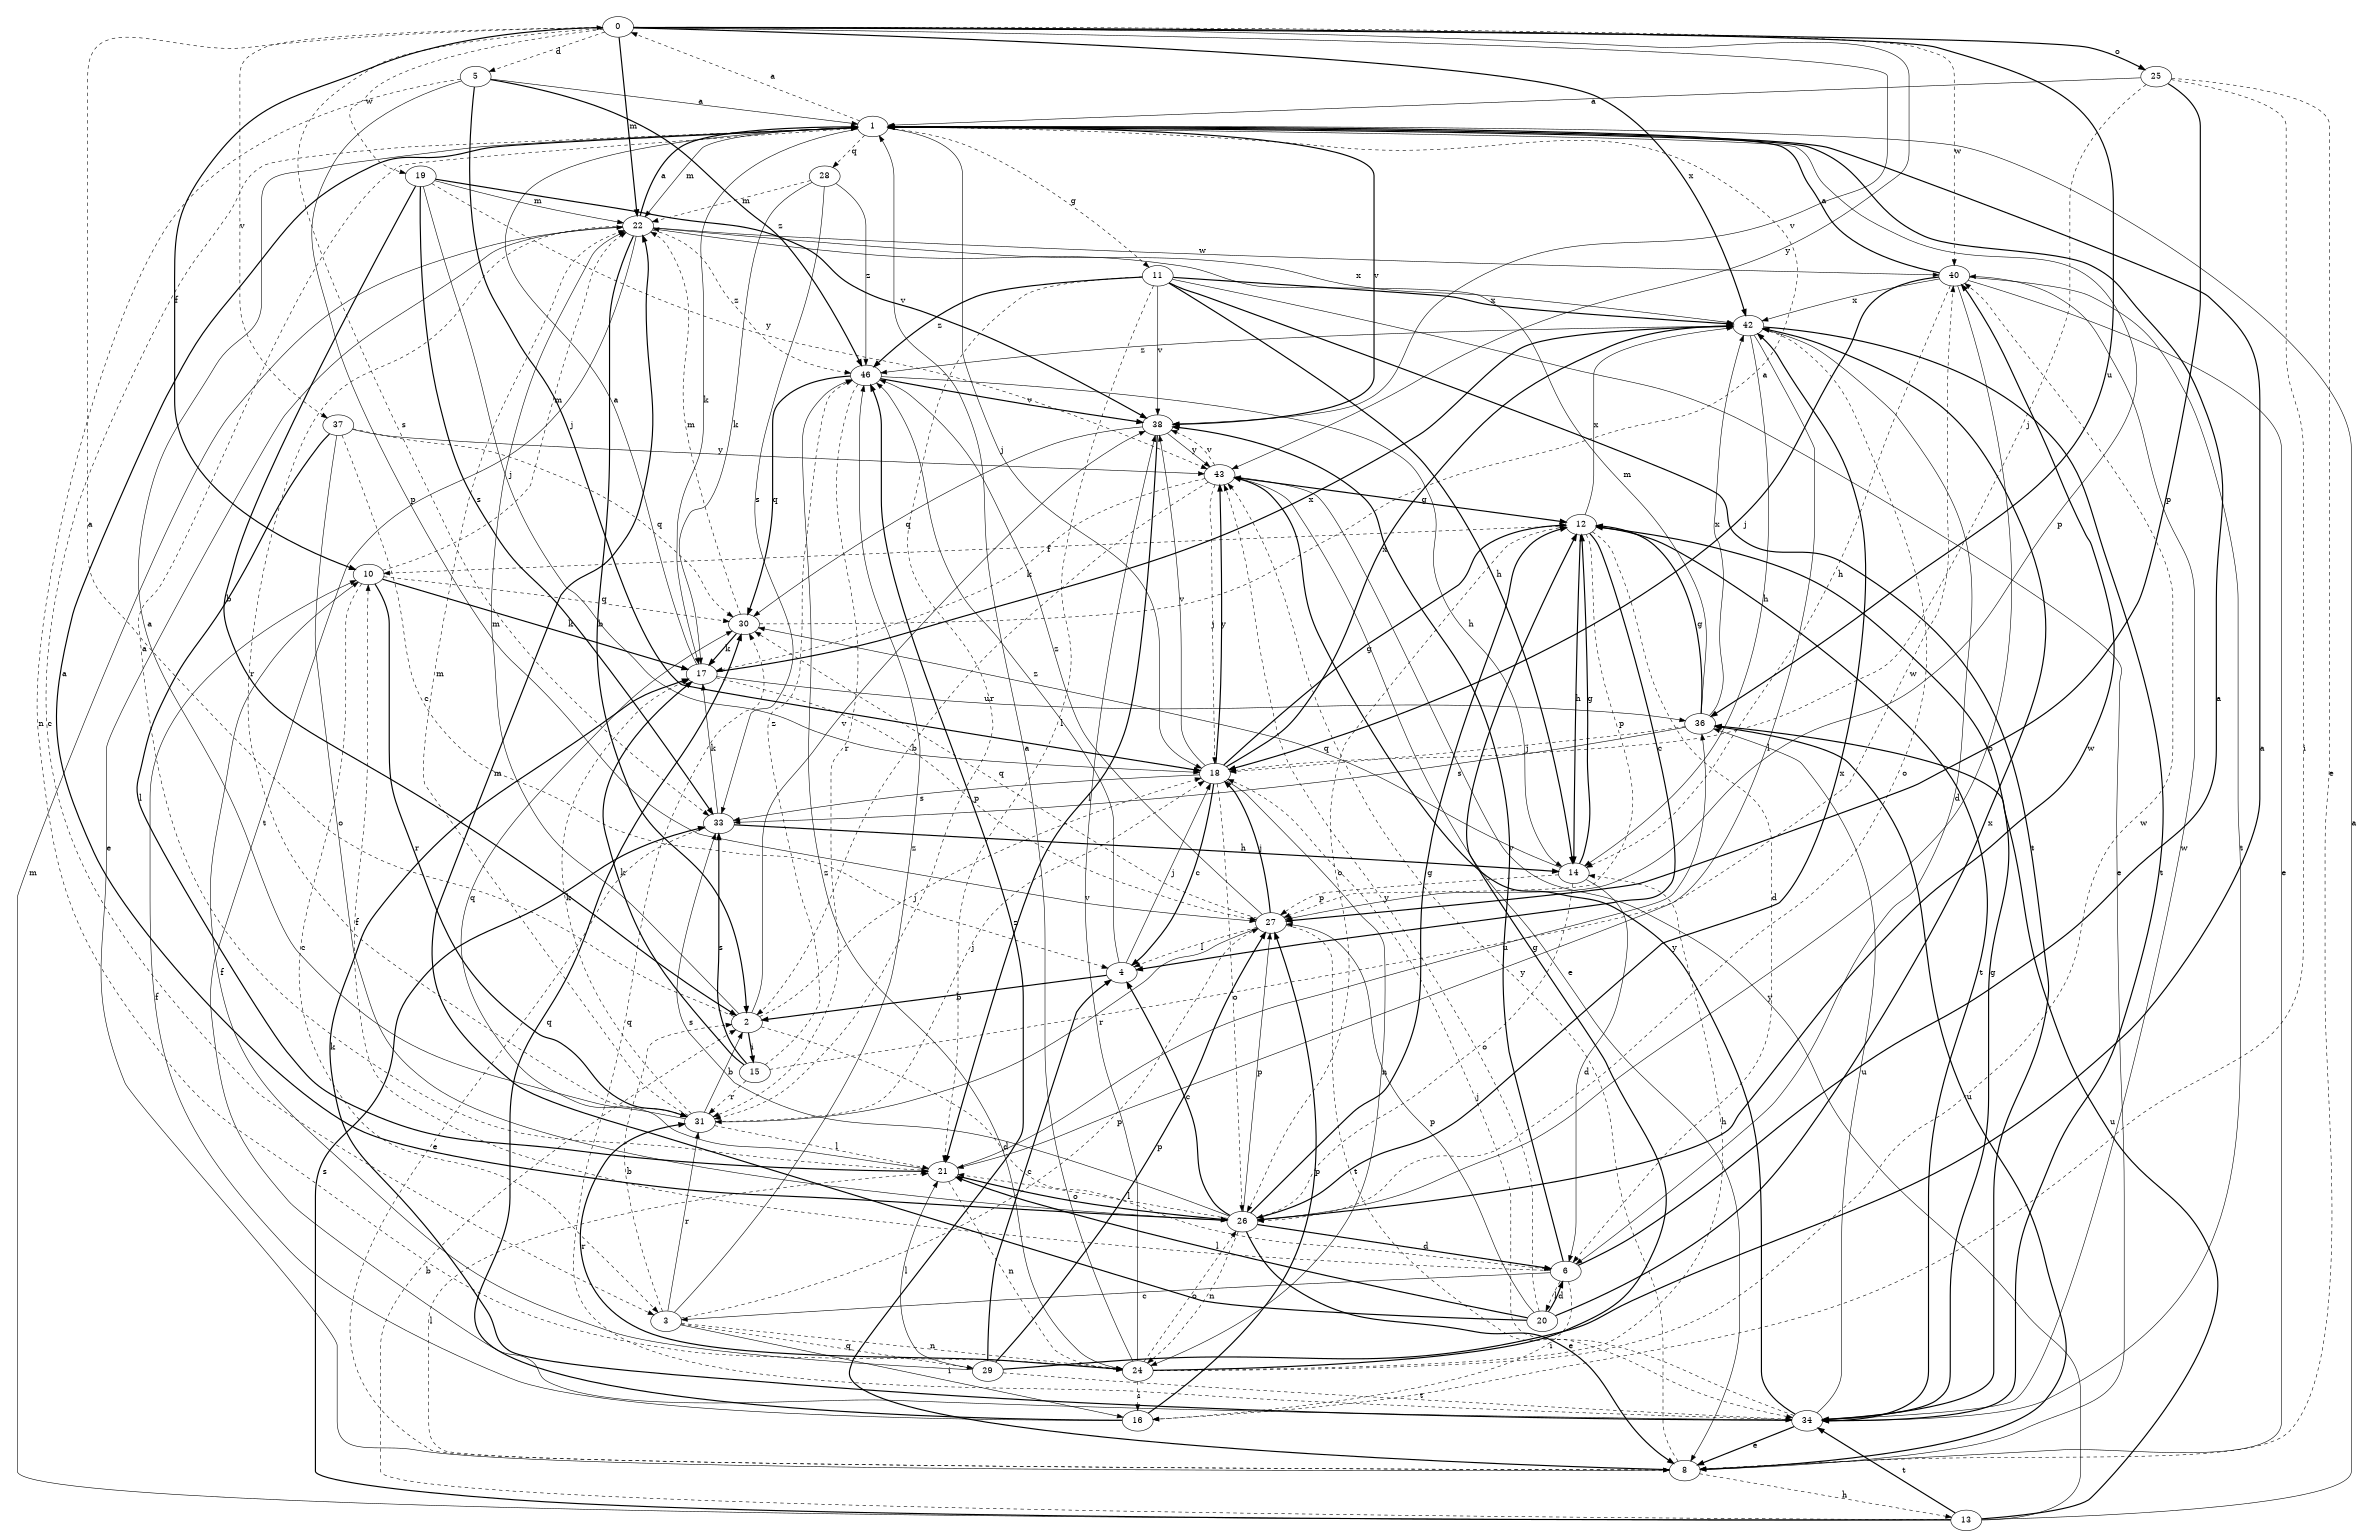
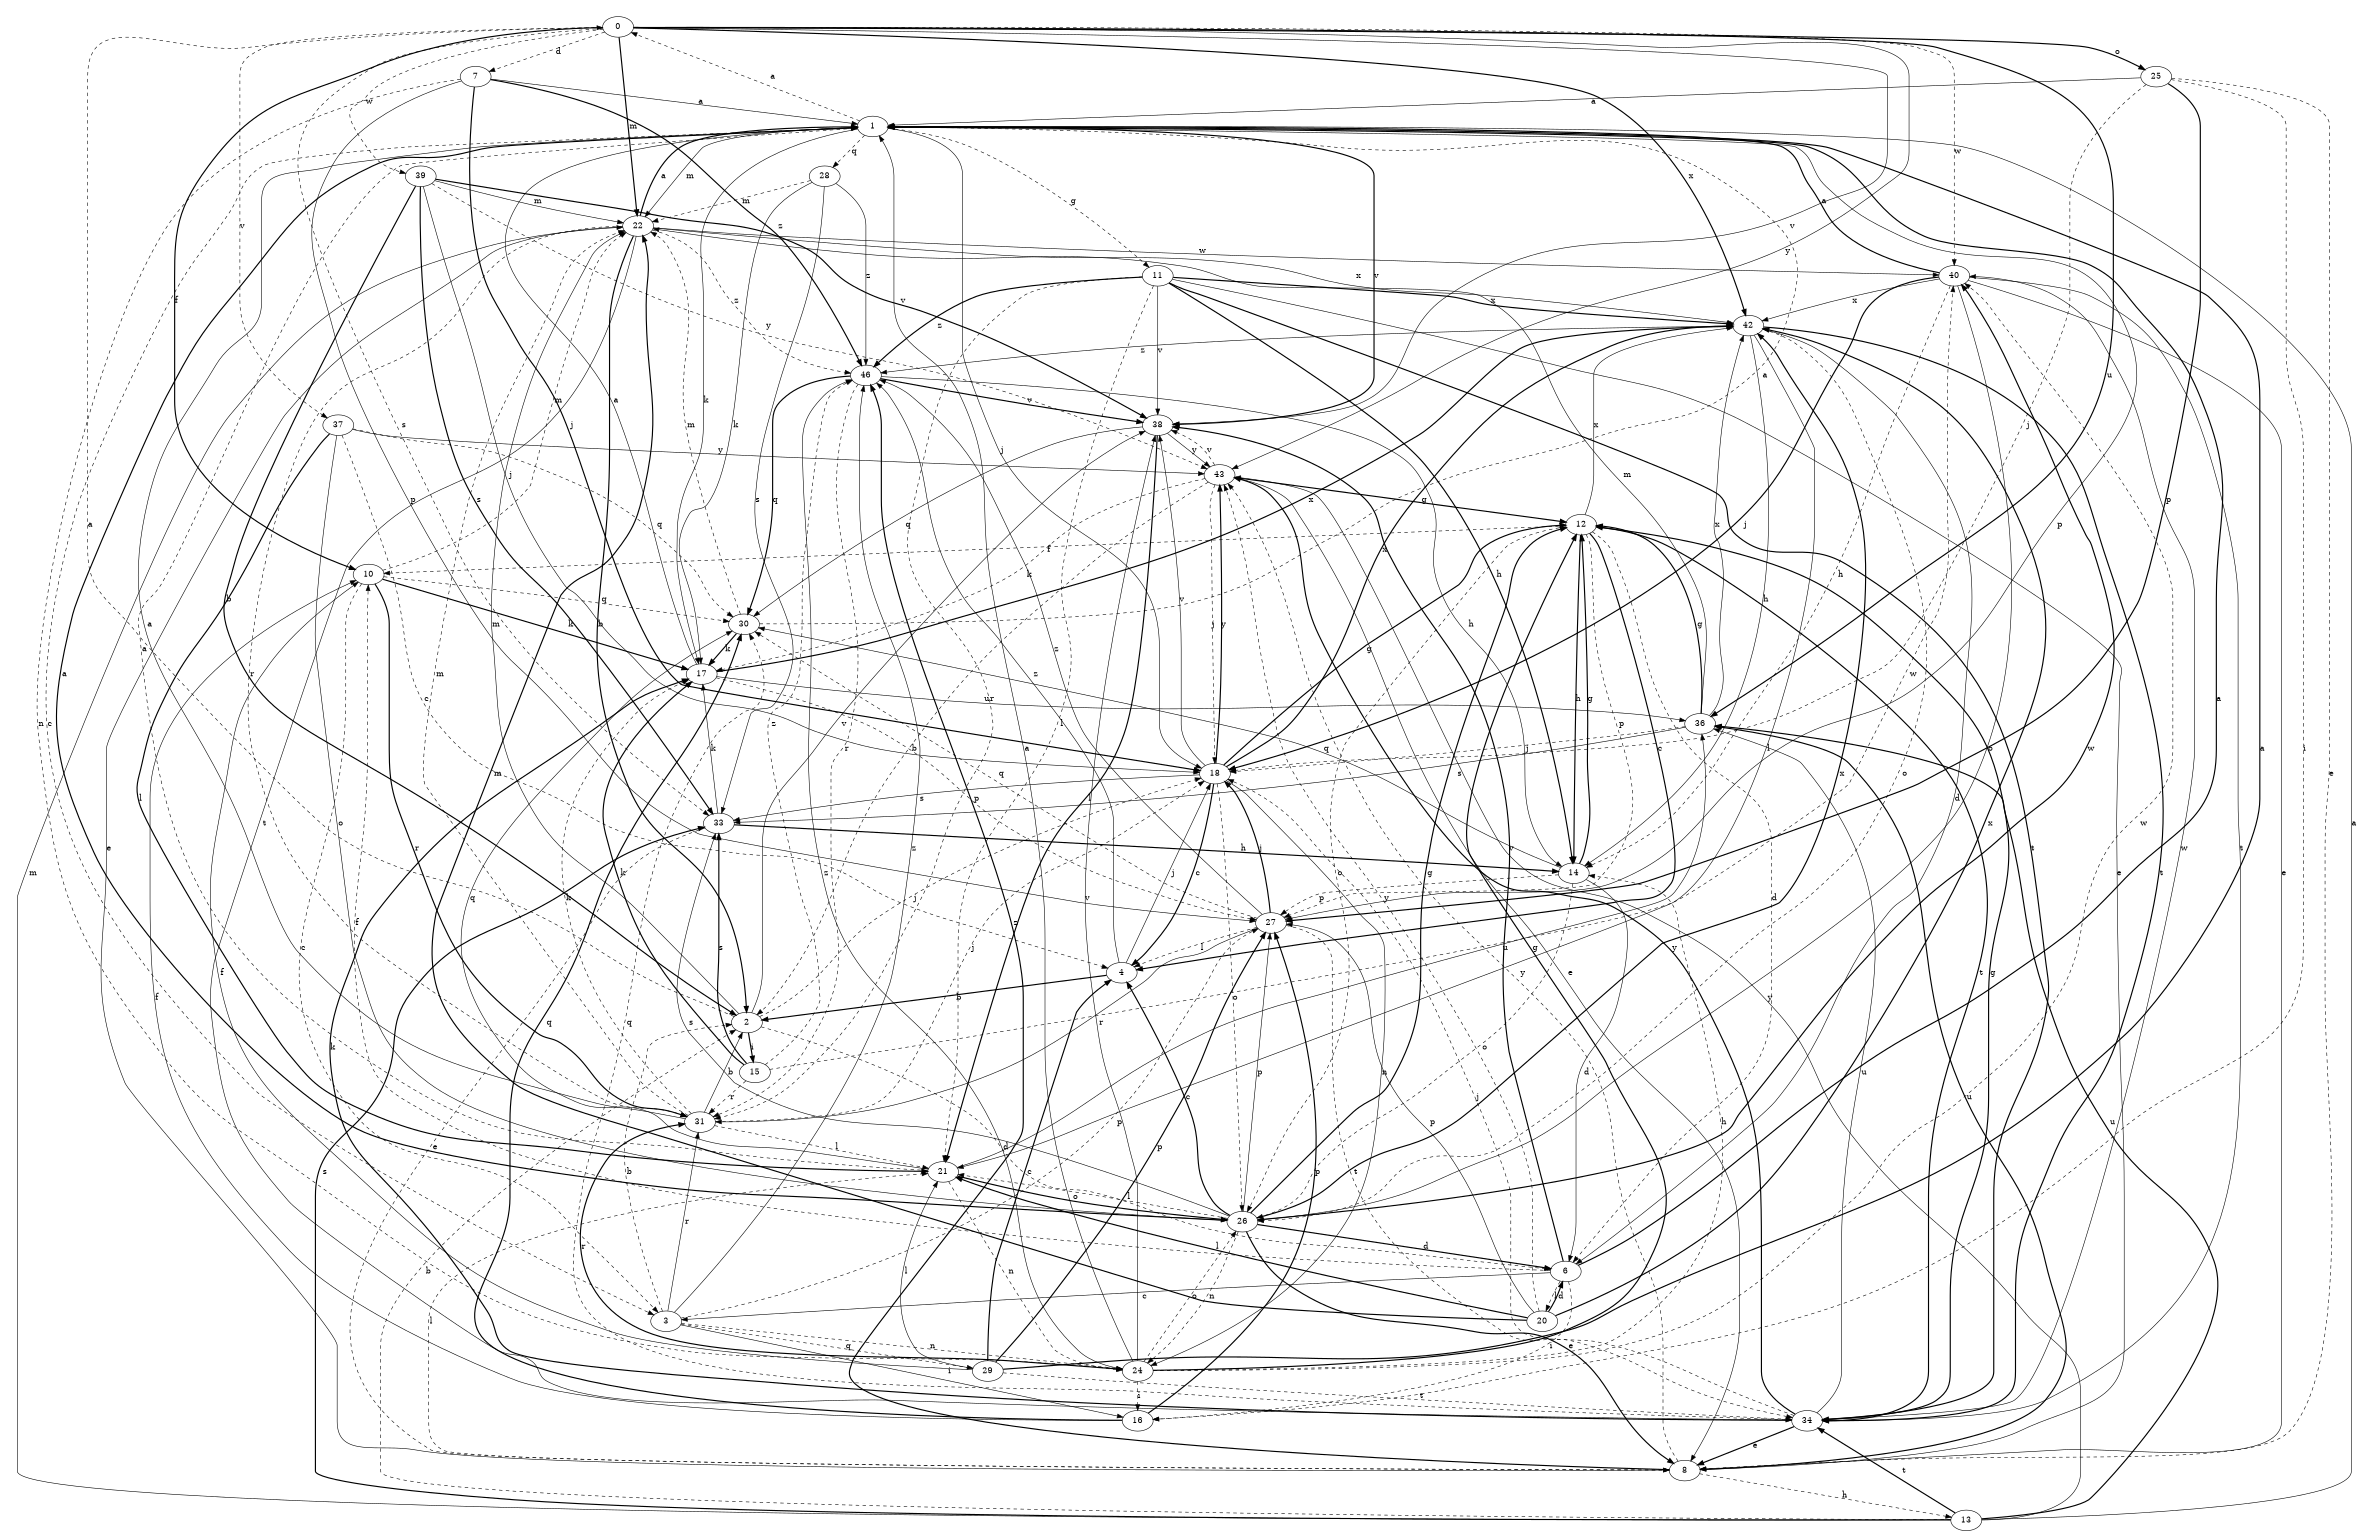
node "5": label "5" -> "7"
node "19": label "19" -> "39"
